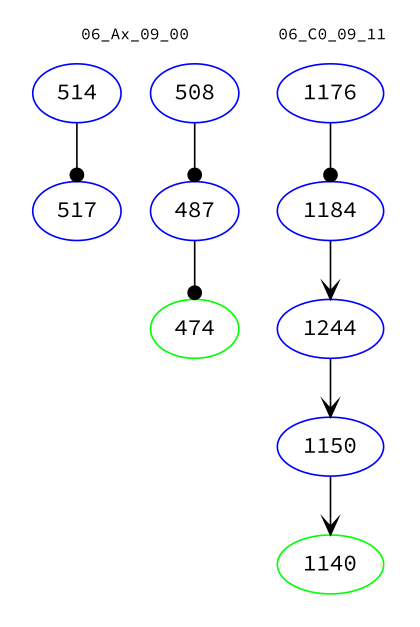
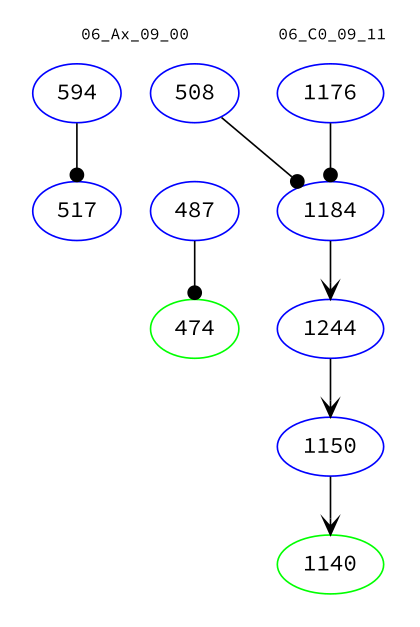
node "514": label "514" -> "594"
edge "508" -> "487": now "508" -> "1184"
